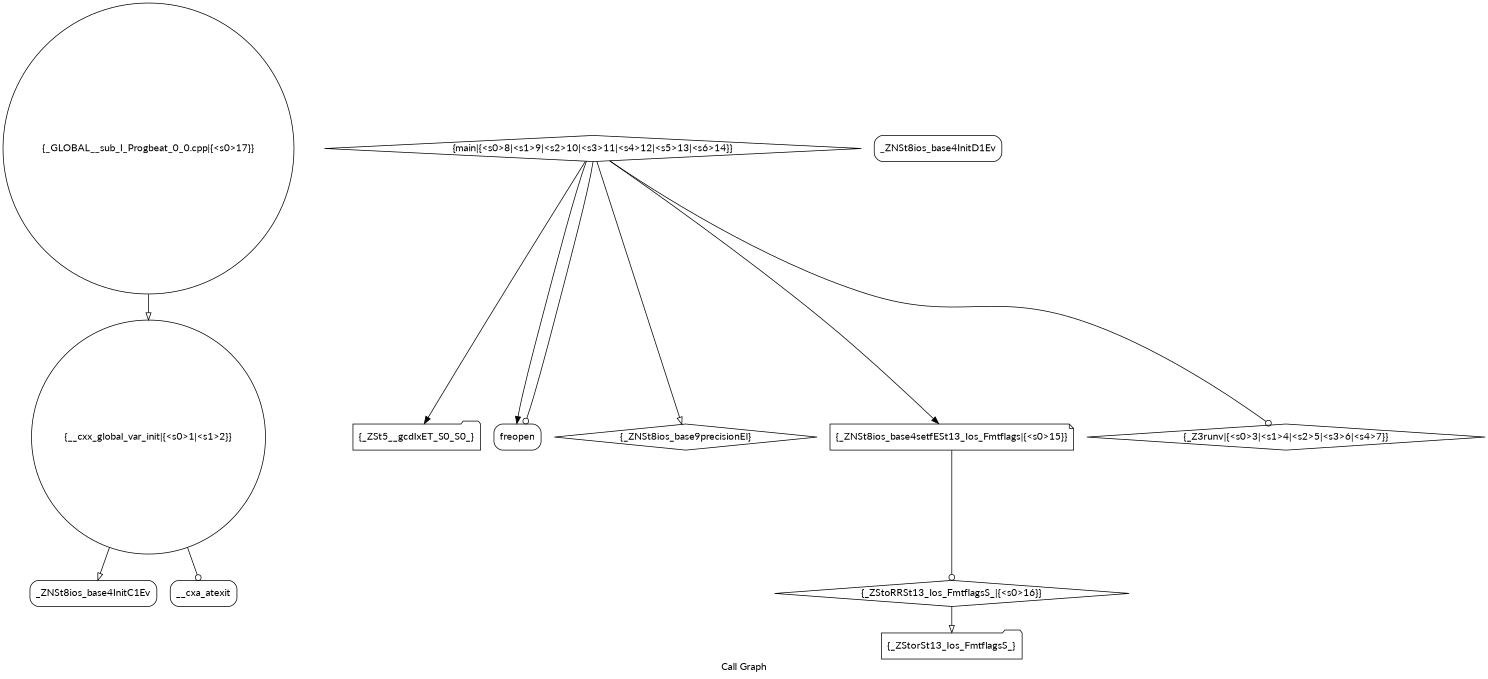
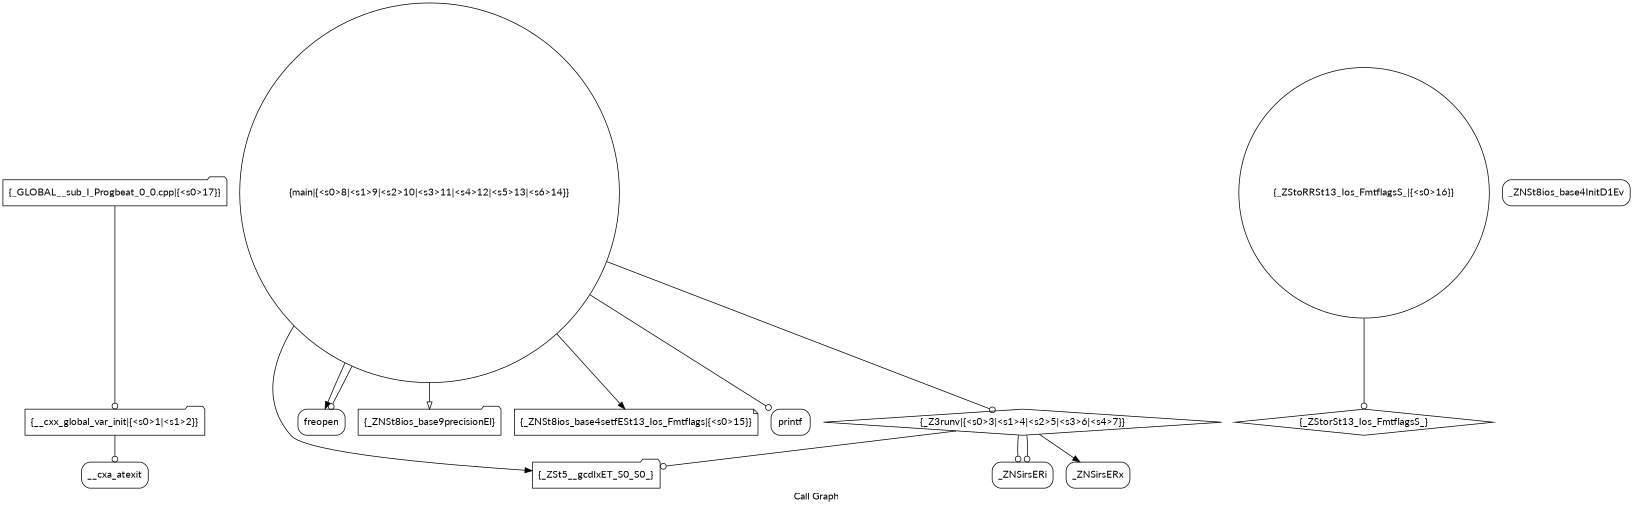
node "{_GLOBAL__sub_I_Progbeat_0_0.cpp|{<s0>17}}": shape circle -> folder
node "{main|{<s0>8|<s1>9|<s2>10|<s3>11|<s4>12|<s5>13|<s6>14}}": shape diamond -> circle
edge "{_GLOBAL__sub_I_Progbeat_0_0.cpp|{<s0>17}}" -> "{__cxx_global_var_init|{<s0>1|<s1>2}}": arrowhead onormal -> odot
node "printf": added
node "{__cxx_global_var_init|{<s0>1|<s1>2}}": shape circle -> folder
node "{_ZNSt8ios_base9precisionEl}": shape diamond -> folder
edge "{_Z3runv|{<s0>3|<s1>4|<s2>5|<s3>6|<s4>7}}" -> "{_ZSt5__gcdIxET_S0_S0_}": added
node "_ZNSirsERi": added
node "_ZNSirsERx": added
edge "{_ZNSt8ios_base4setfESt13_Ios_Fmtflags|{<s0>15}}" -> "{_ZStoRRSt13_Ios_FmtflagsS_|{<s0>16}}": removed
node "_ZNSt8ios_base4InitC1Ev": removed
node "{_ZStoRRSt13_Ios_FmtflagsS_|{<s0>16}}": shape diamond -> circle
edge "{_ZStoRRSt13_Ios_FmtflagsS_|{<s0>16}}" -> "{_ZStorSt13_Ios_FmtflagsS_}": arrowhead onormal -> odot
node "{_ZStorSt13_Ios_FmtflagsS_}": shape folder -> diamond
